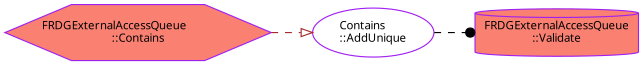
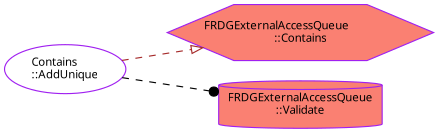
edge "FRDGExternalAccessQueue ::Contains" -> "Contains ::AddUnique": reversed
